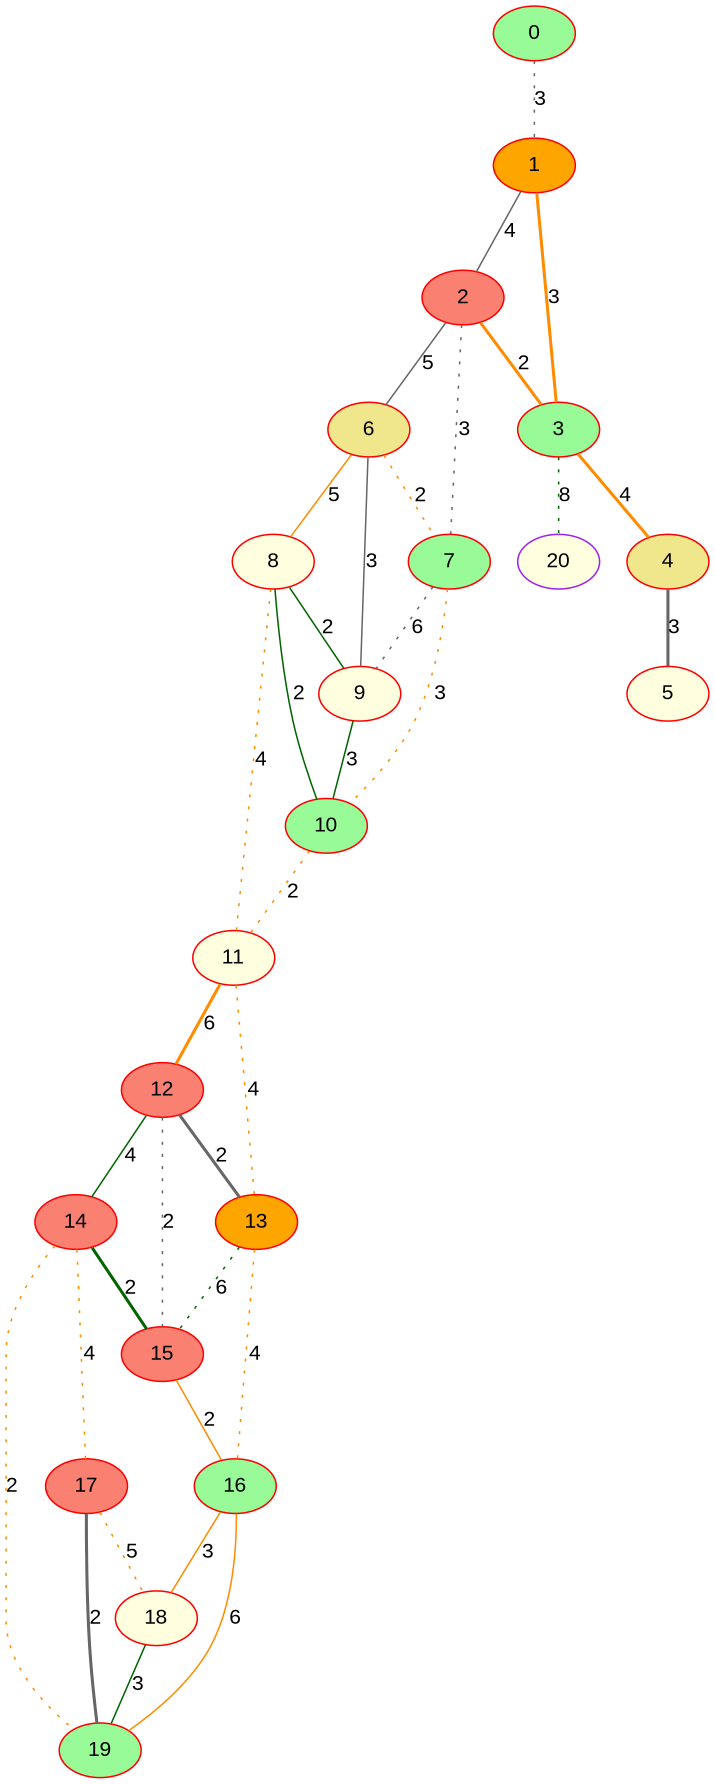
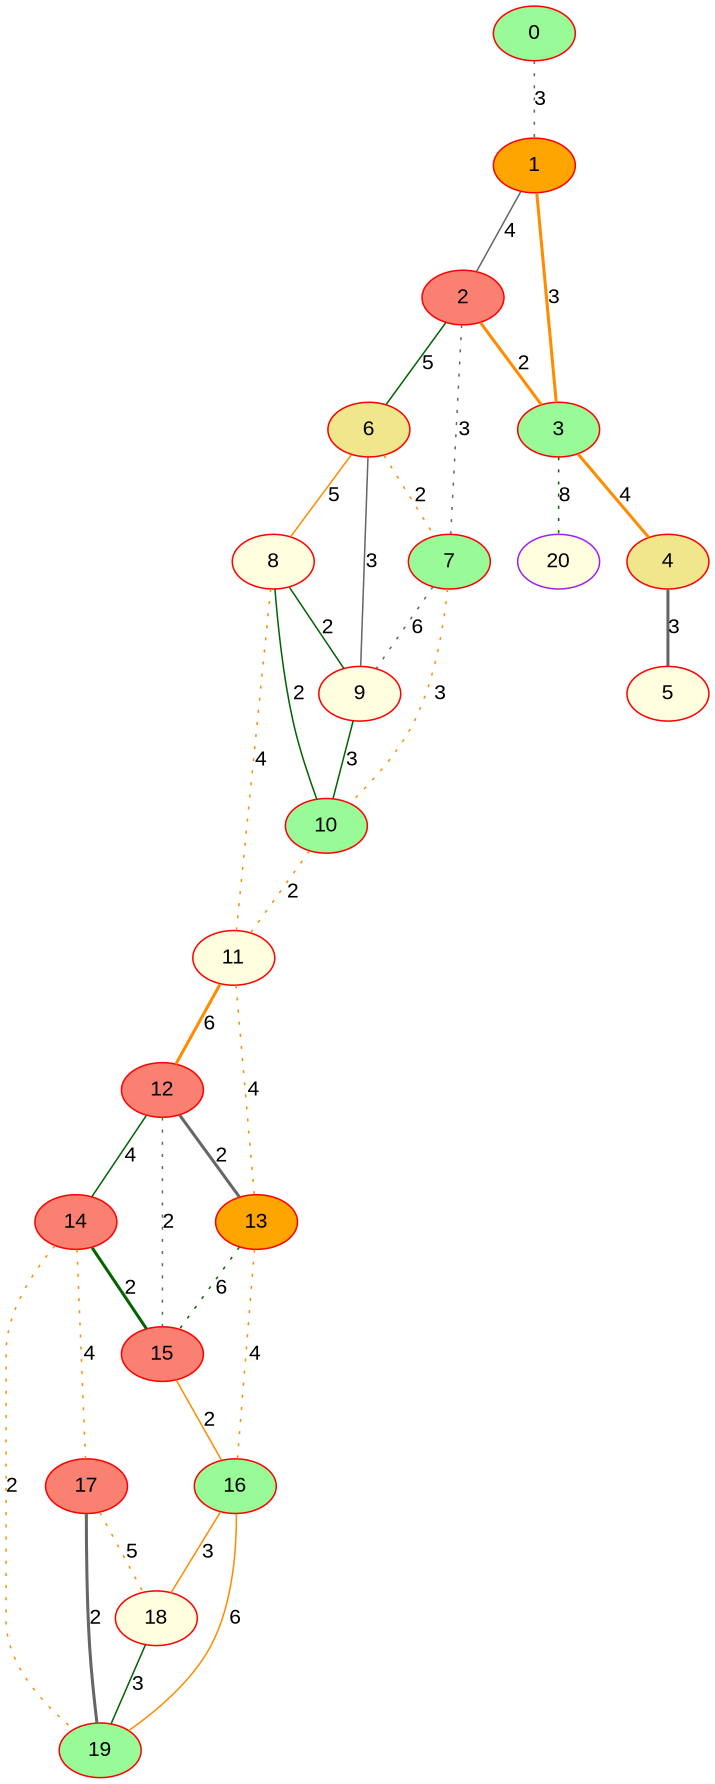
edge "2" -- "6": color gray40 -> darkgreen
